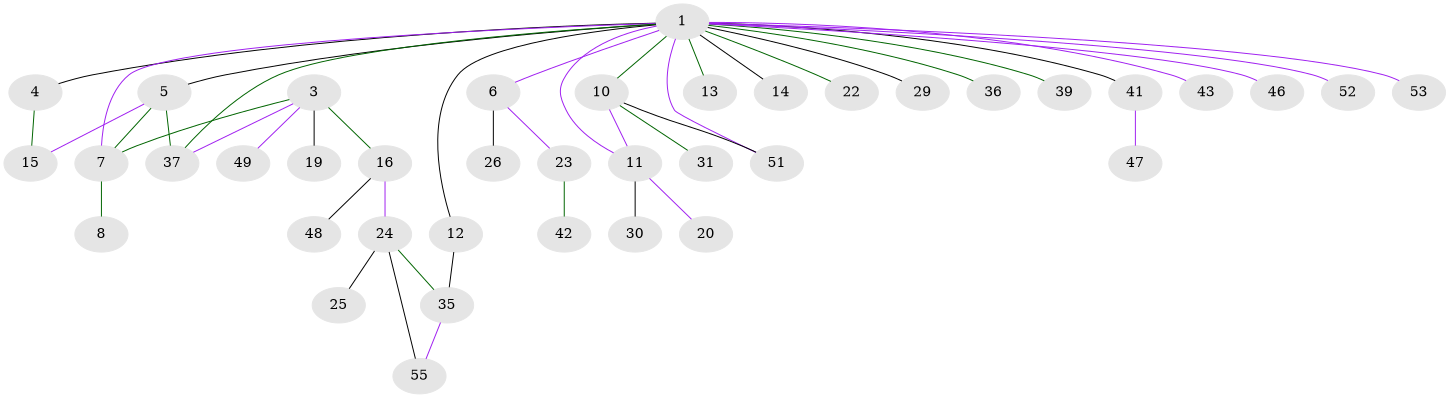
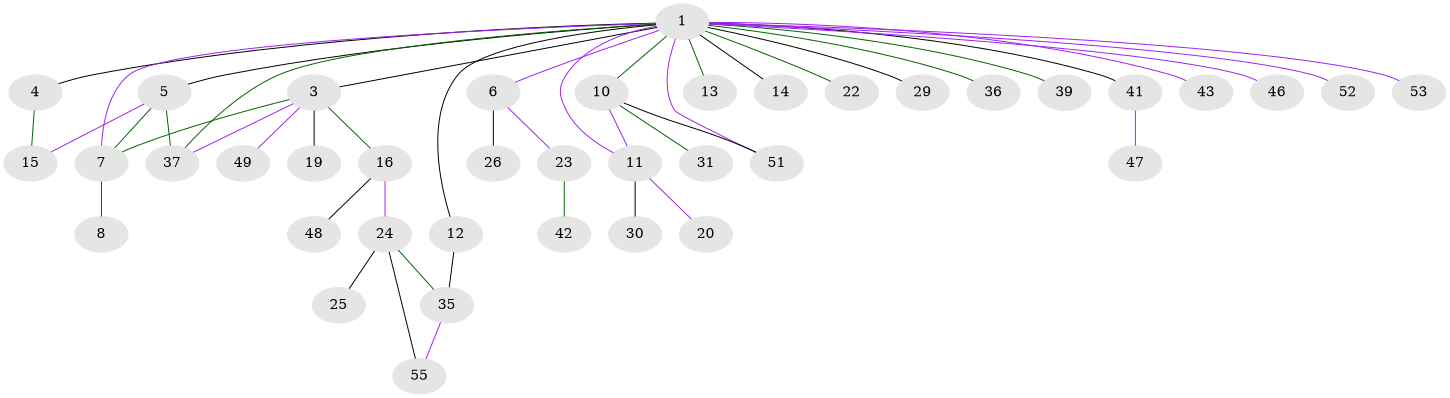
edge "1" -- "3": added
